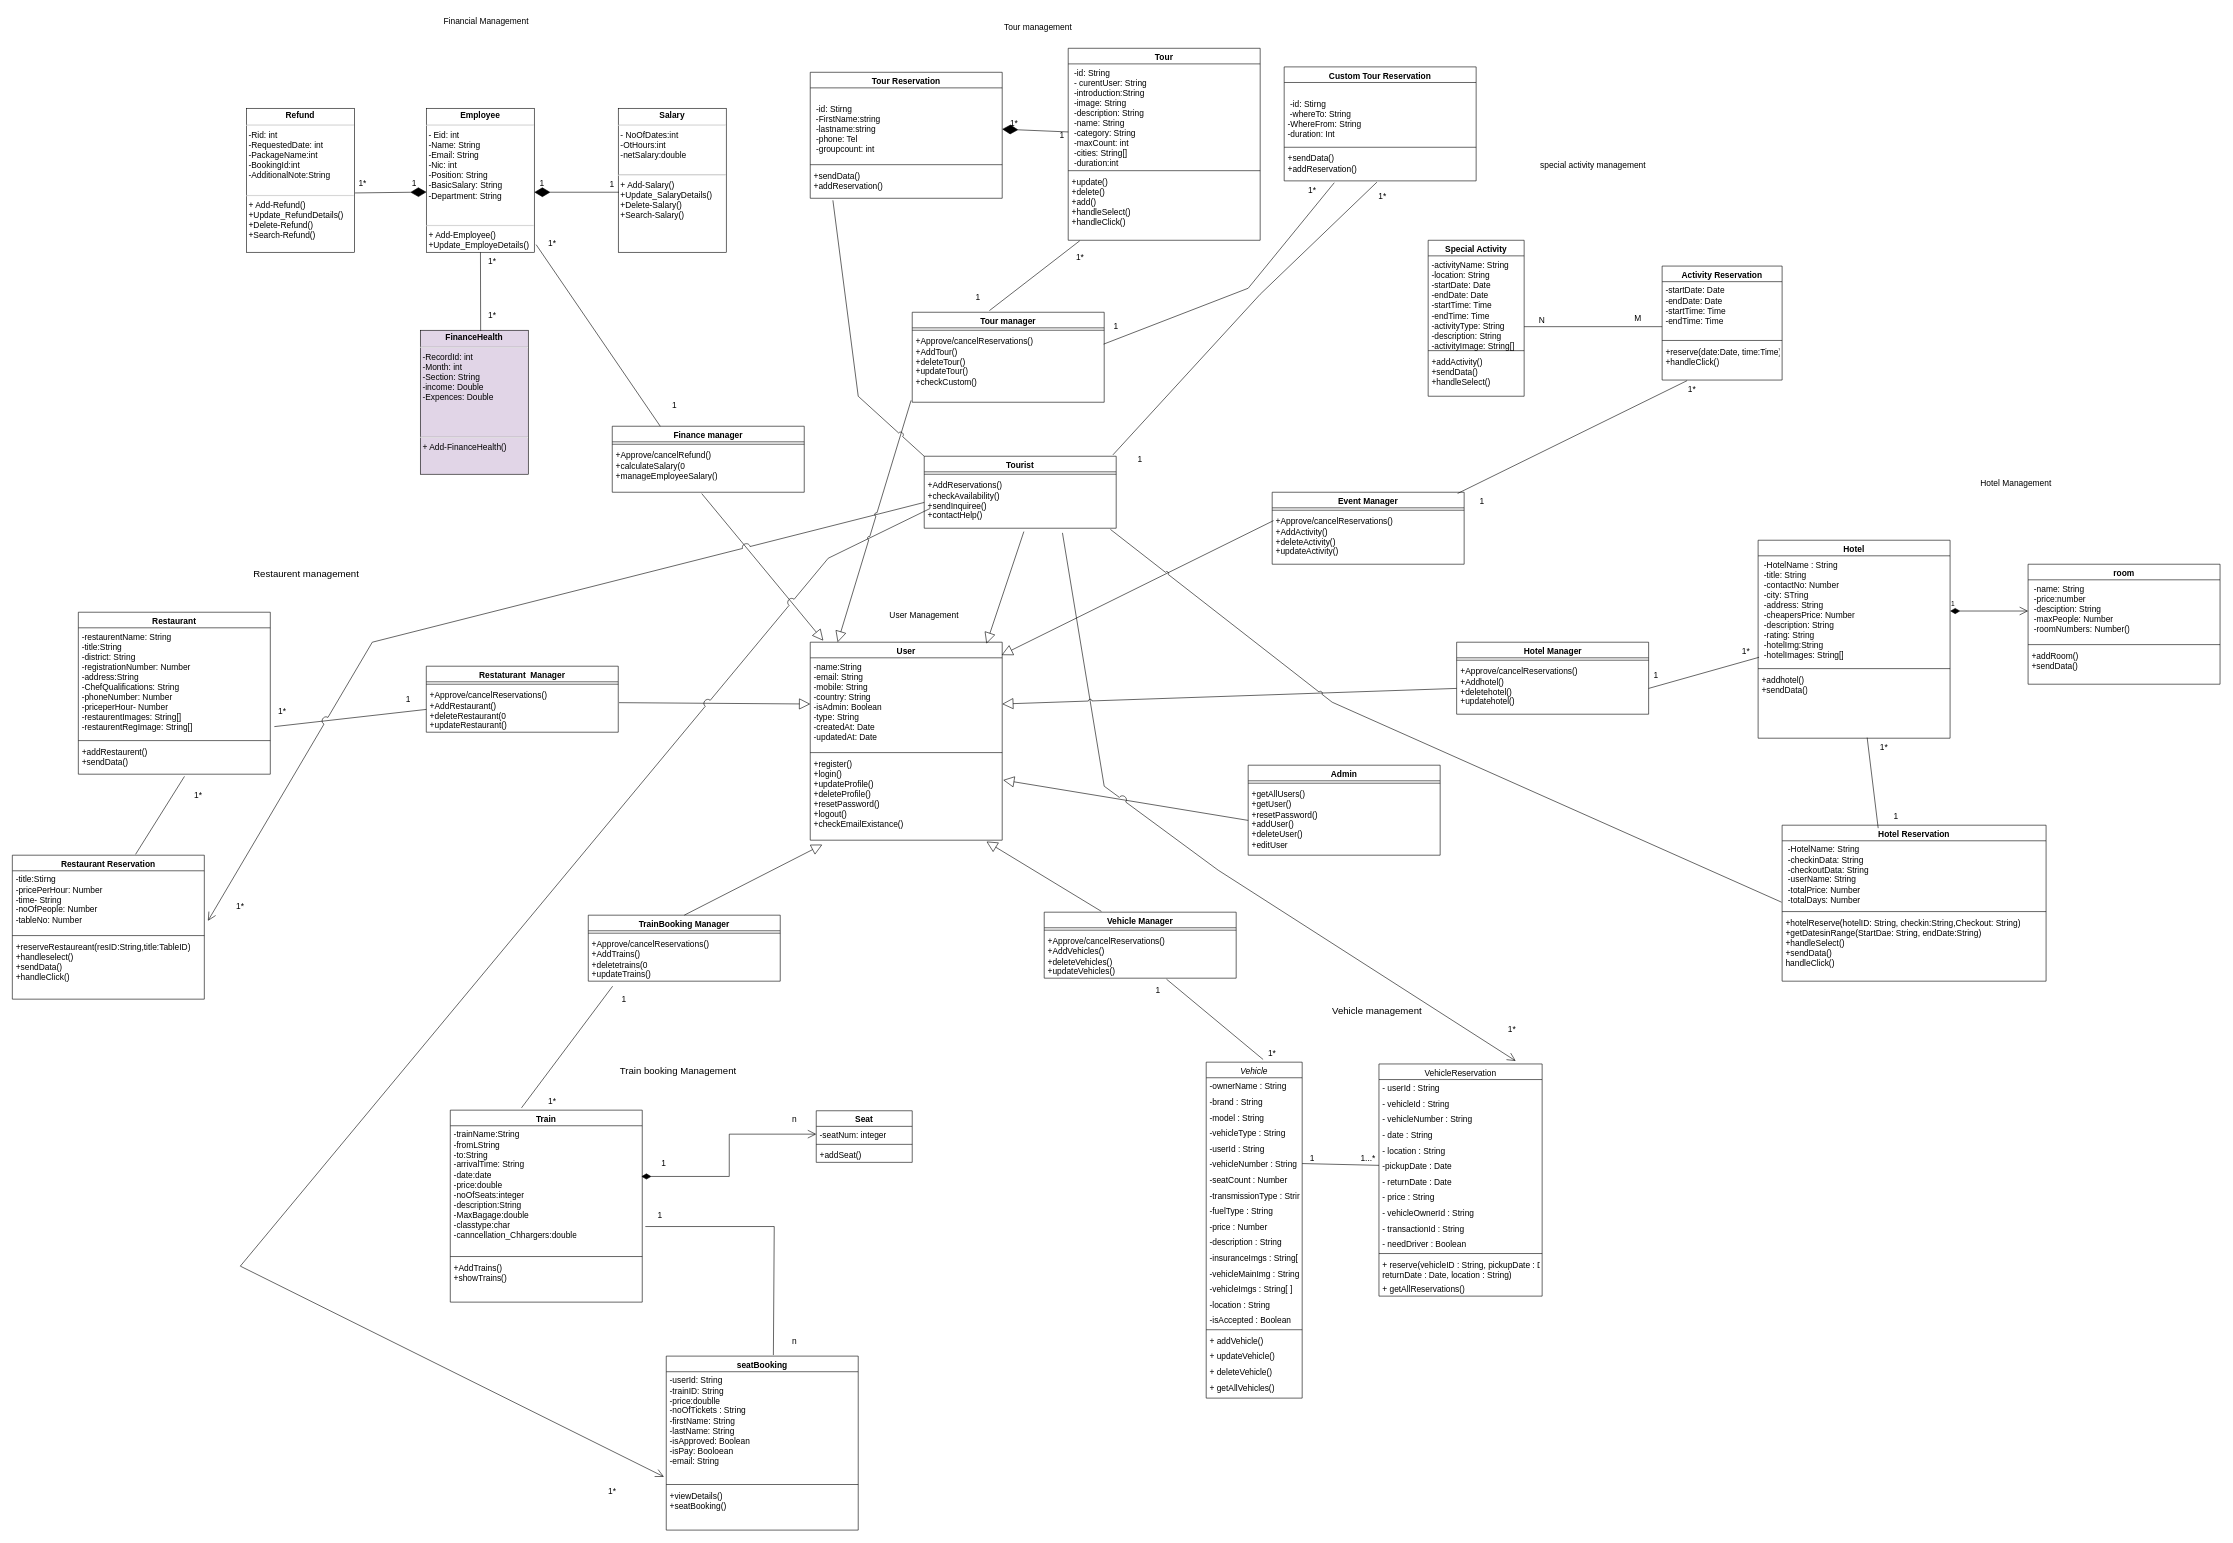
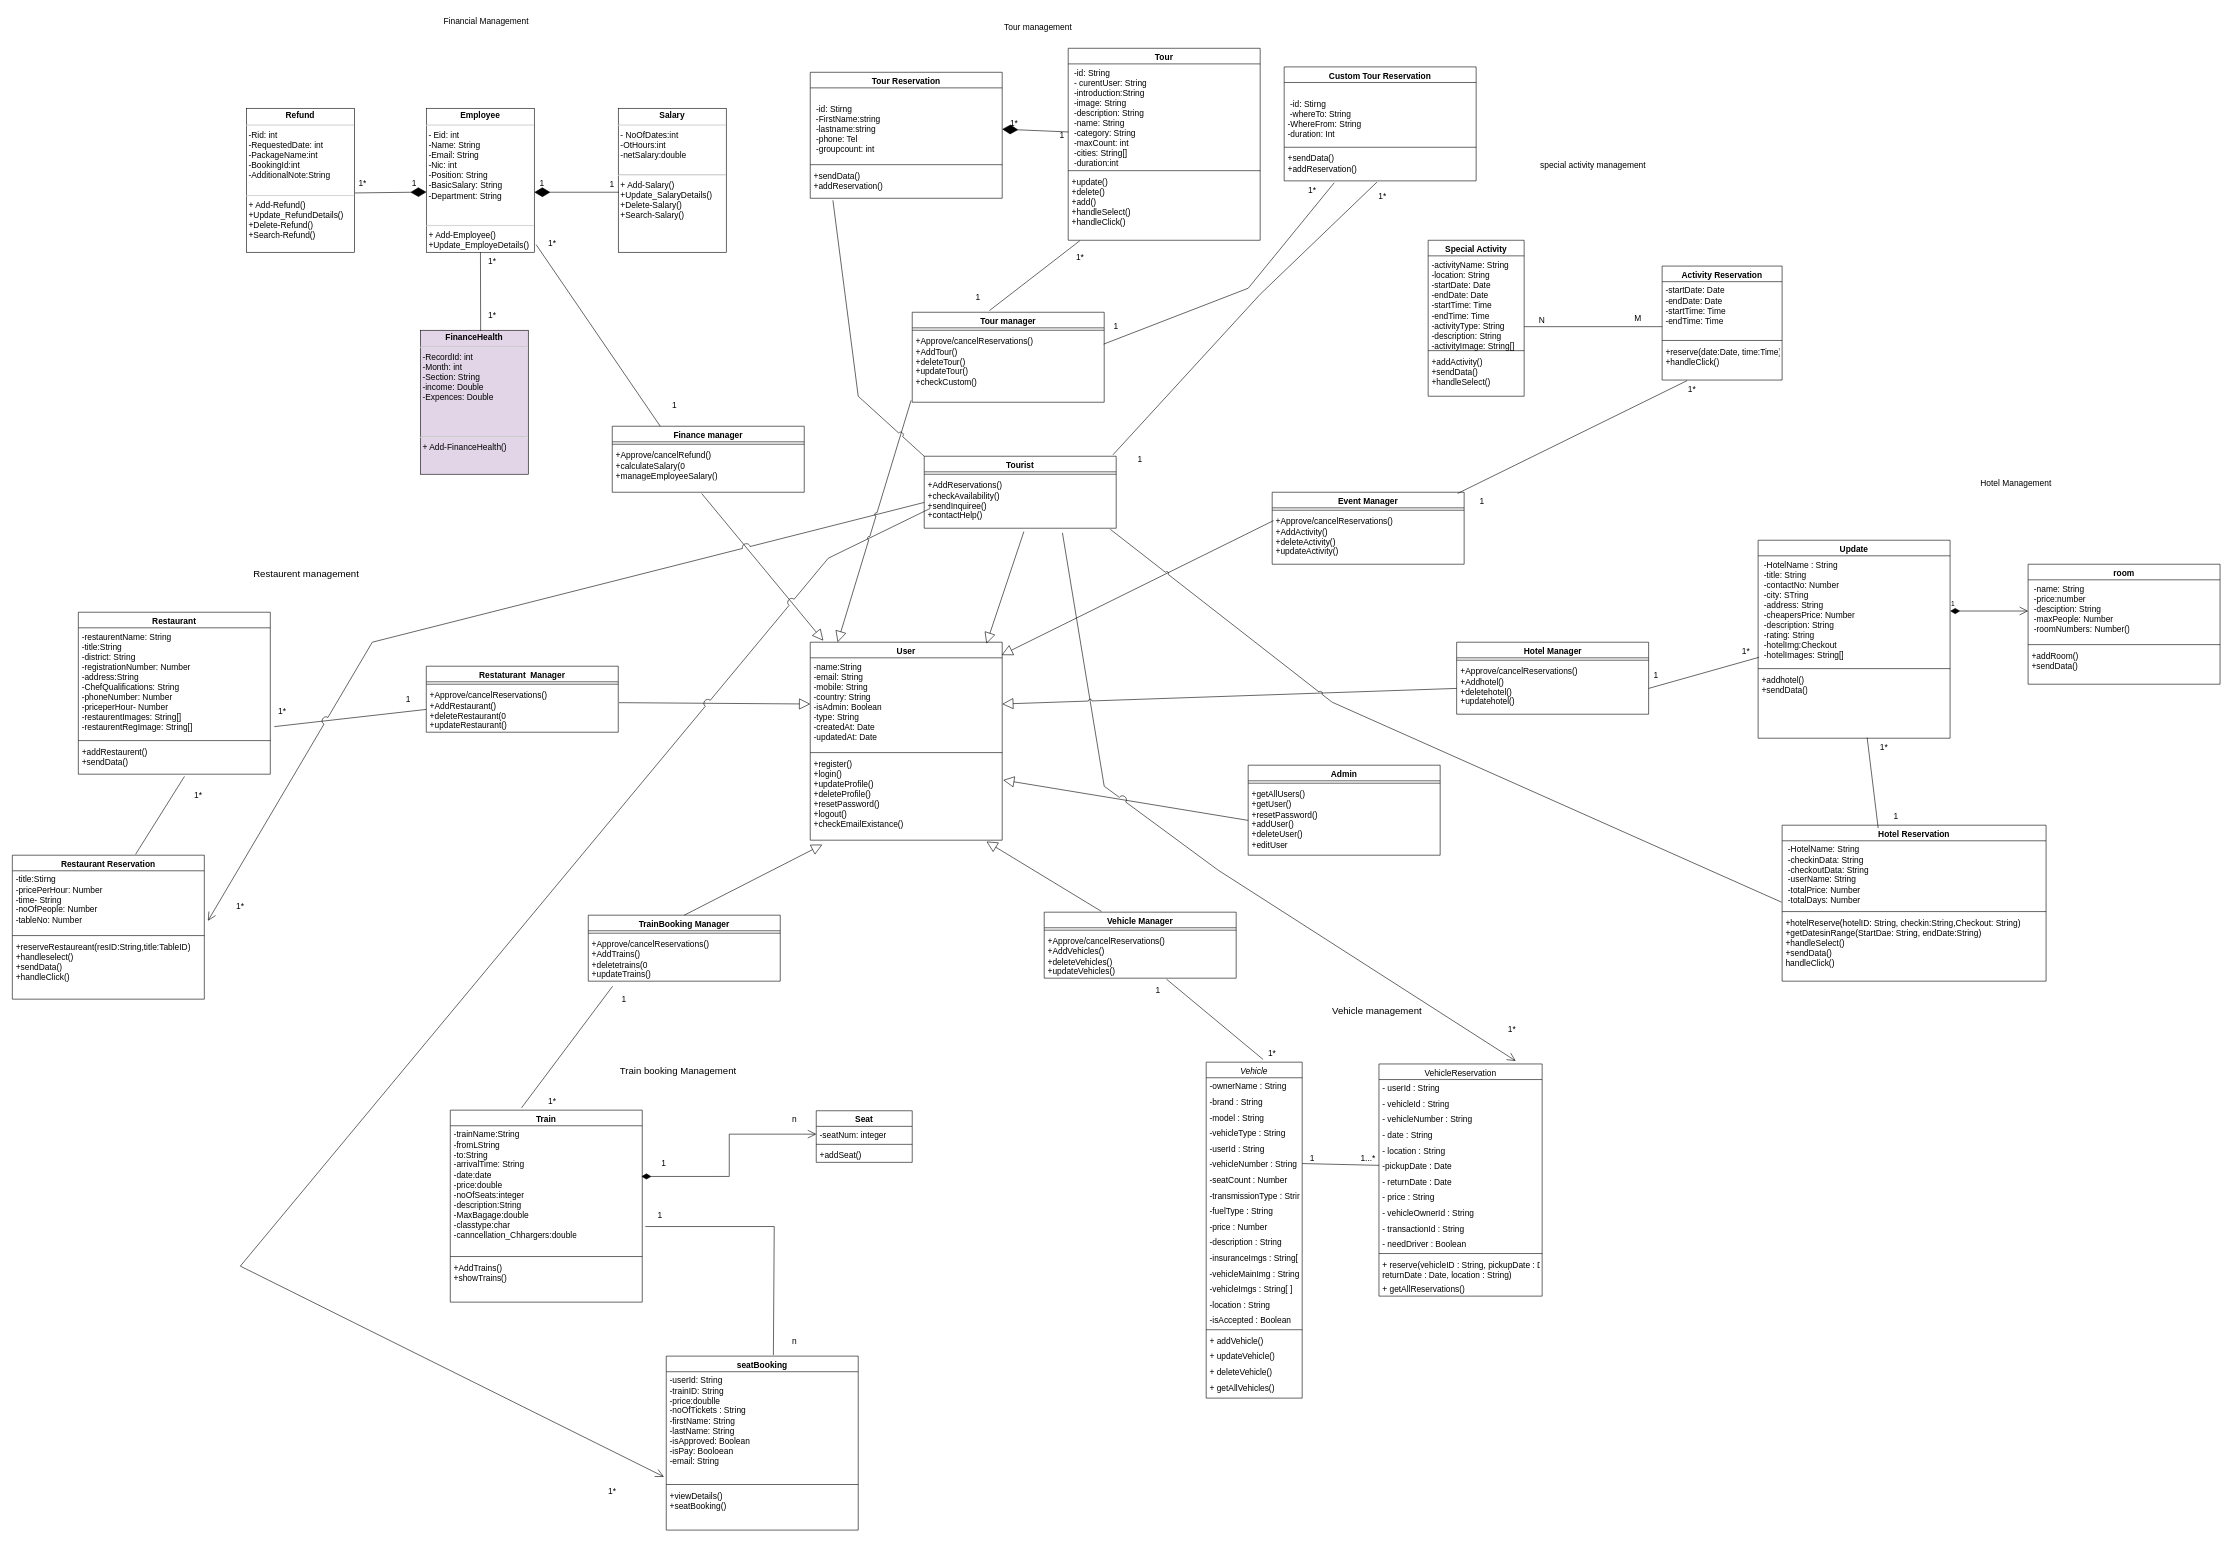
node "Hotel": label "Hotel" -> "Update"
node "-HotelName : String -title: String -contactNo: Number -city: STring -address: String -cheapersPrice: Number -description: String -rating: String -hotelImg:String -hotelImages: String[]": label "-HotelName : String -title: String -contactNo: Number -city: STring -address: String -cheapersPrice: Number -description: String -rating: String -hotelImg:String -hotelImages: String[]" -> "-HotelName : String -title: String -contactNo: Number -city: STring -address: String -cheapersPrice: Number -description: String -rating: String -hotelImg:Checkout -hotelImages: String[]"
node "User Management": removed
